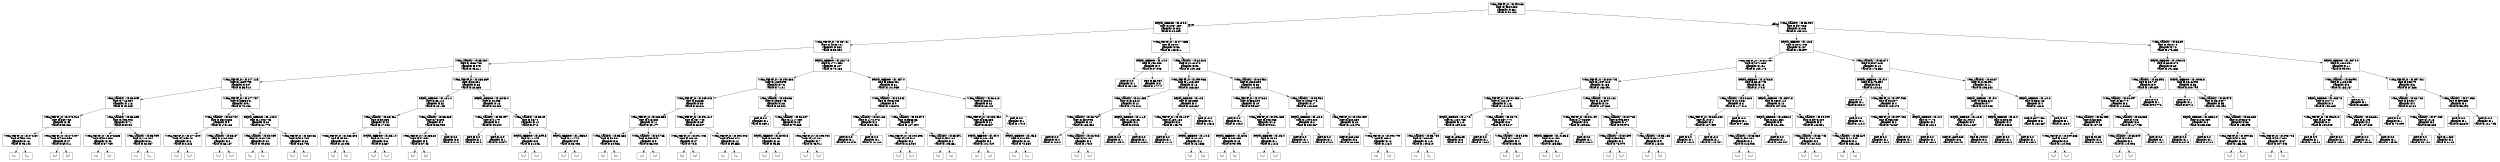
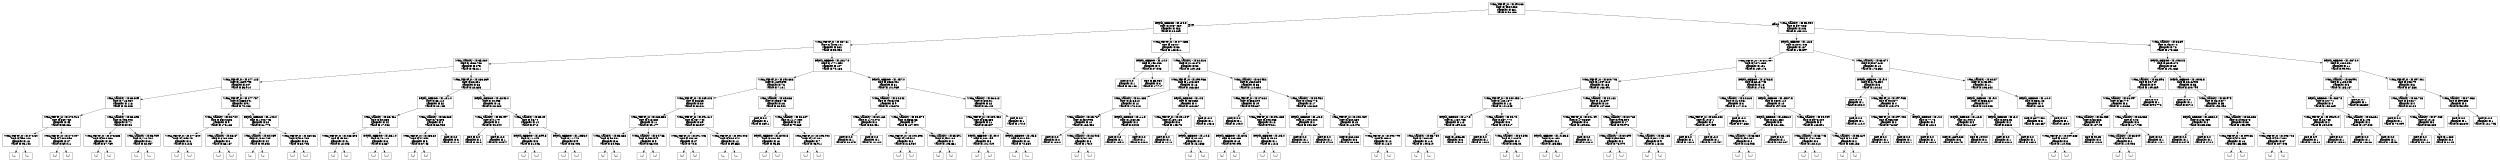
node "mse = 0.0 samples = 1 value = 240.0": label "mse = 0.0 samples = 1 value = 240.0" -> "mse = 0.0 value = 1 value = 240.0"
